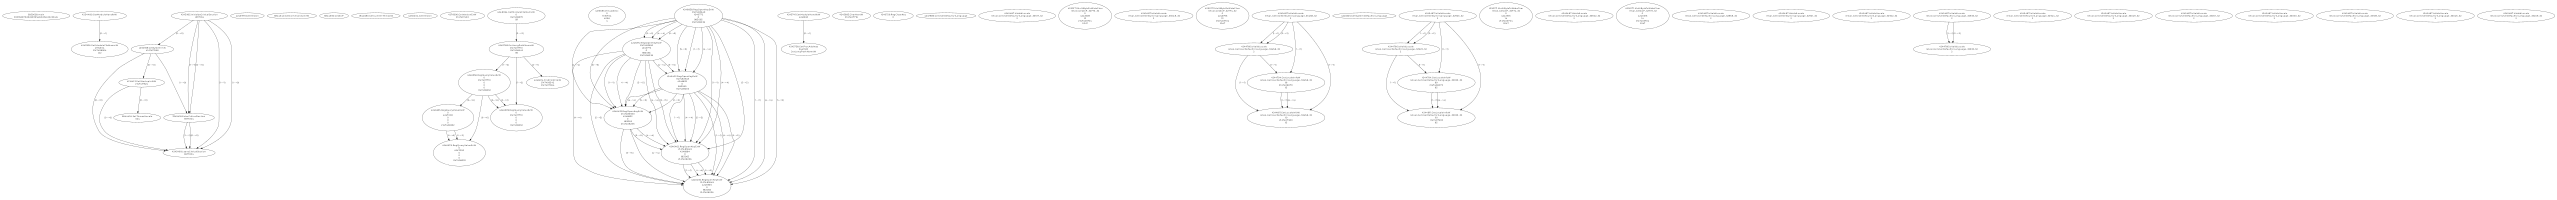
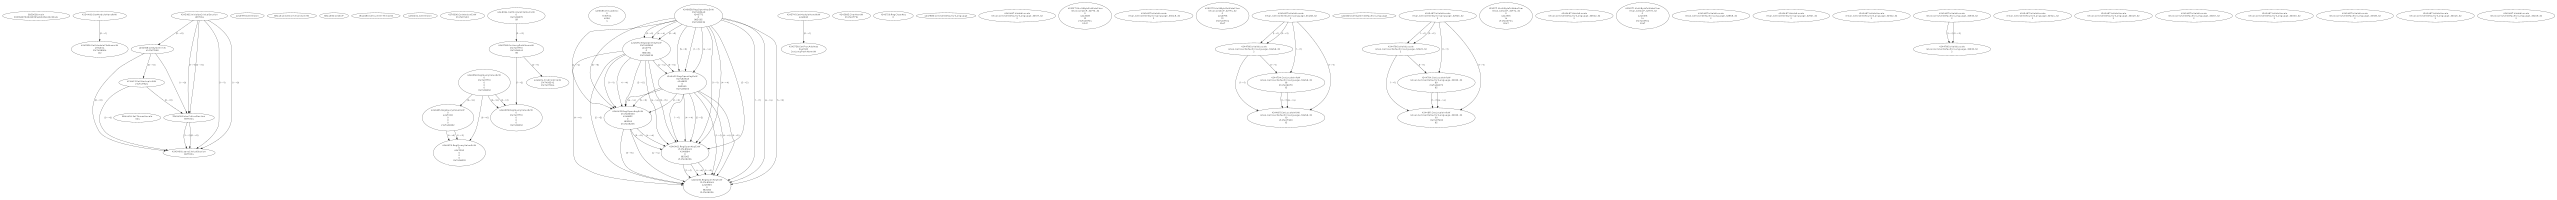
edge "4245785.GetLongPathNameW 2147407710 2147406542 261" -> "4246556.RegQueryValueExW 0 2147407710 0 0 0 2147408232": removed, label "(1-->2)"
edge "4214413.GetStartupInfoW 2147417624" -> "6844434.SetThreadLocale 1024": now "4214413.GetStartupInfoW 2147417624" -> "3245418.EnterCriticalSection 6917004"
